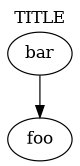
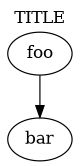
edge "bar" -> "foo": reversed
